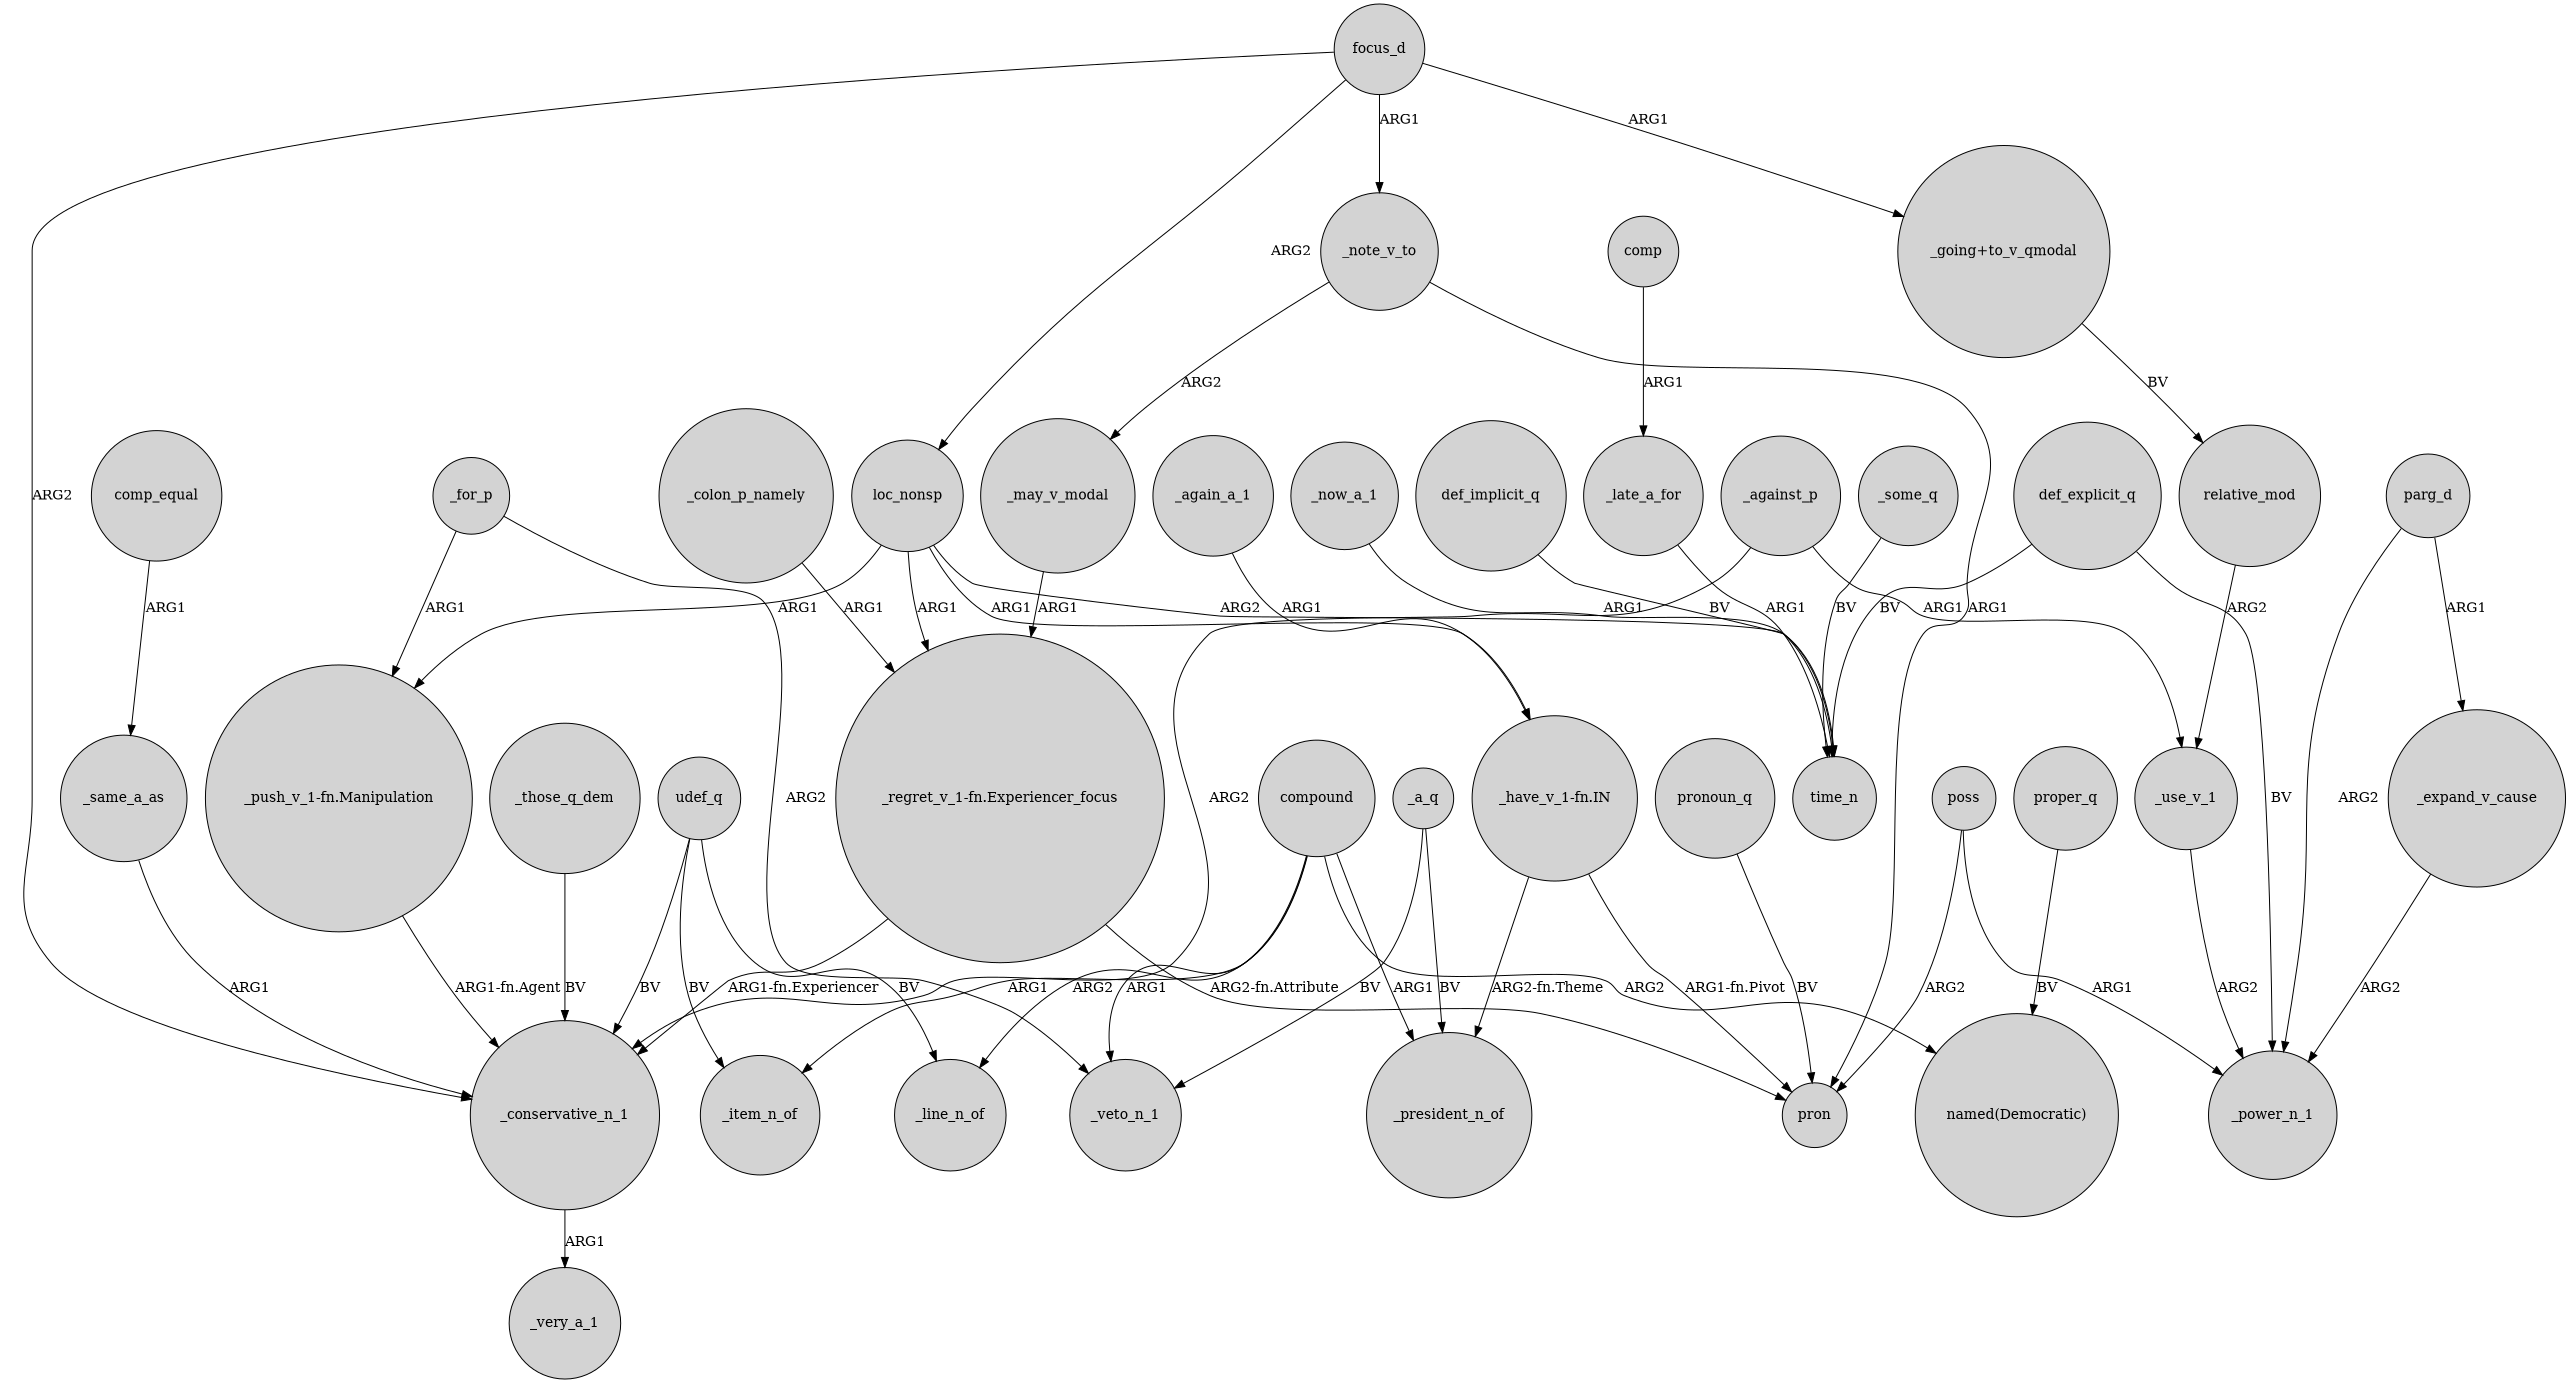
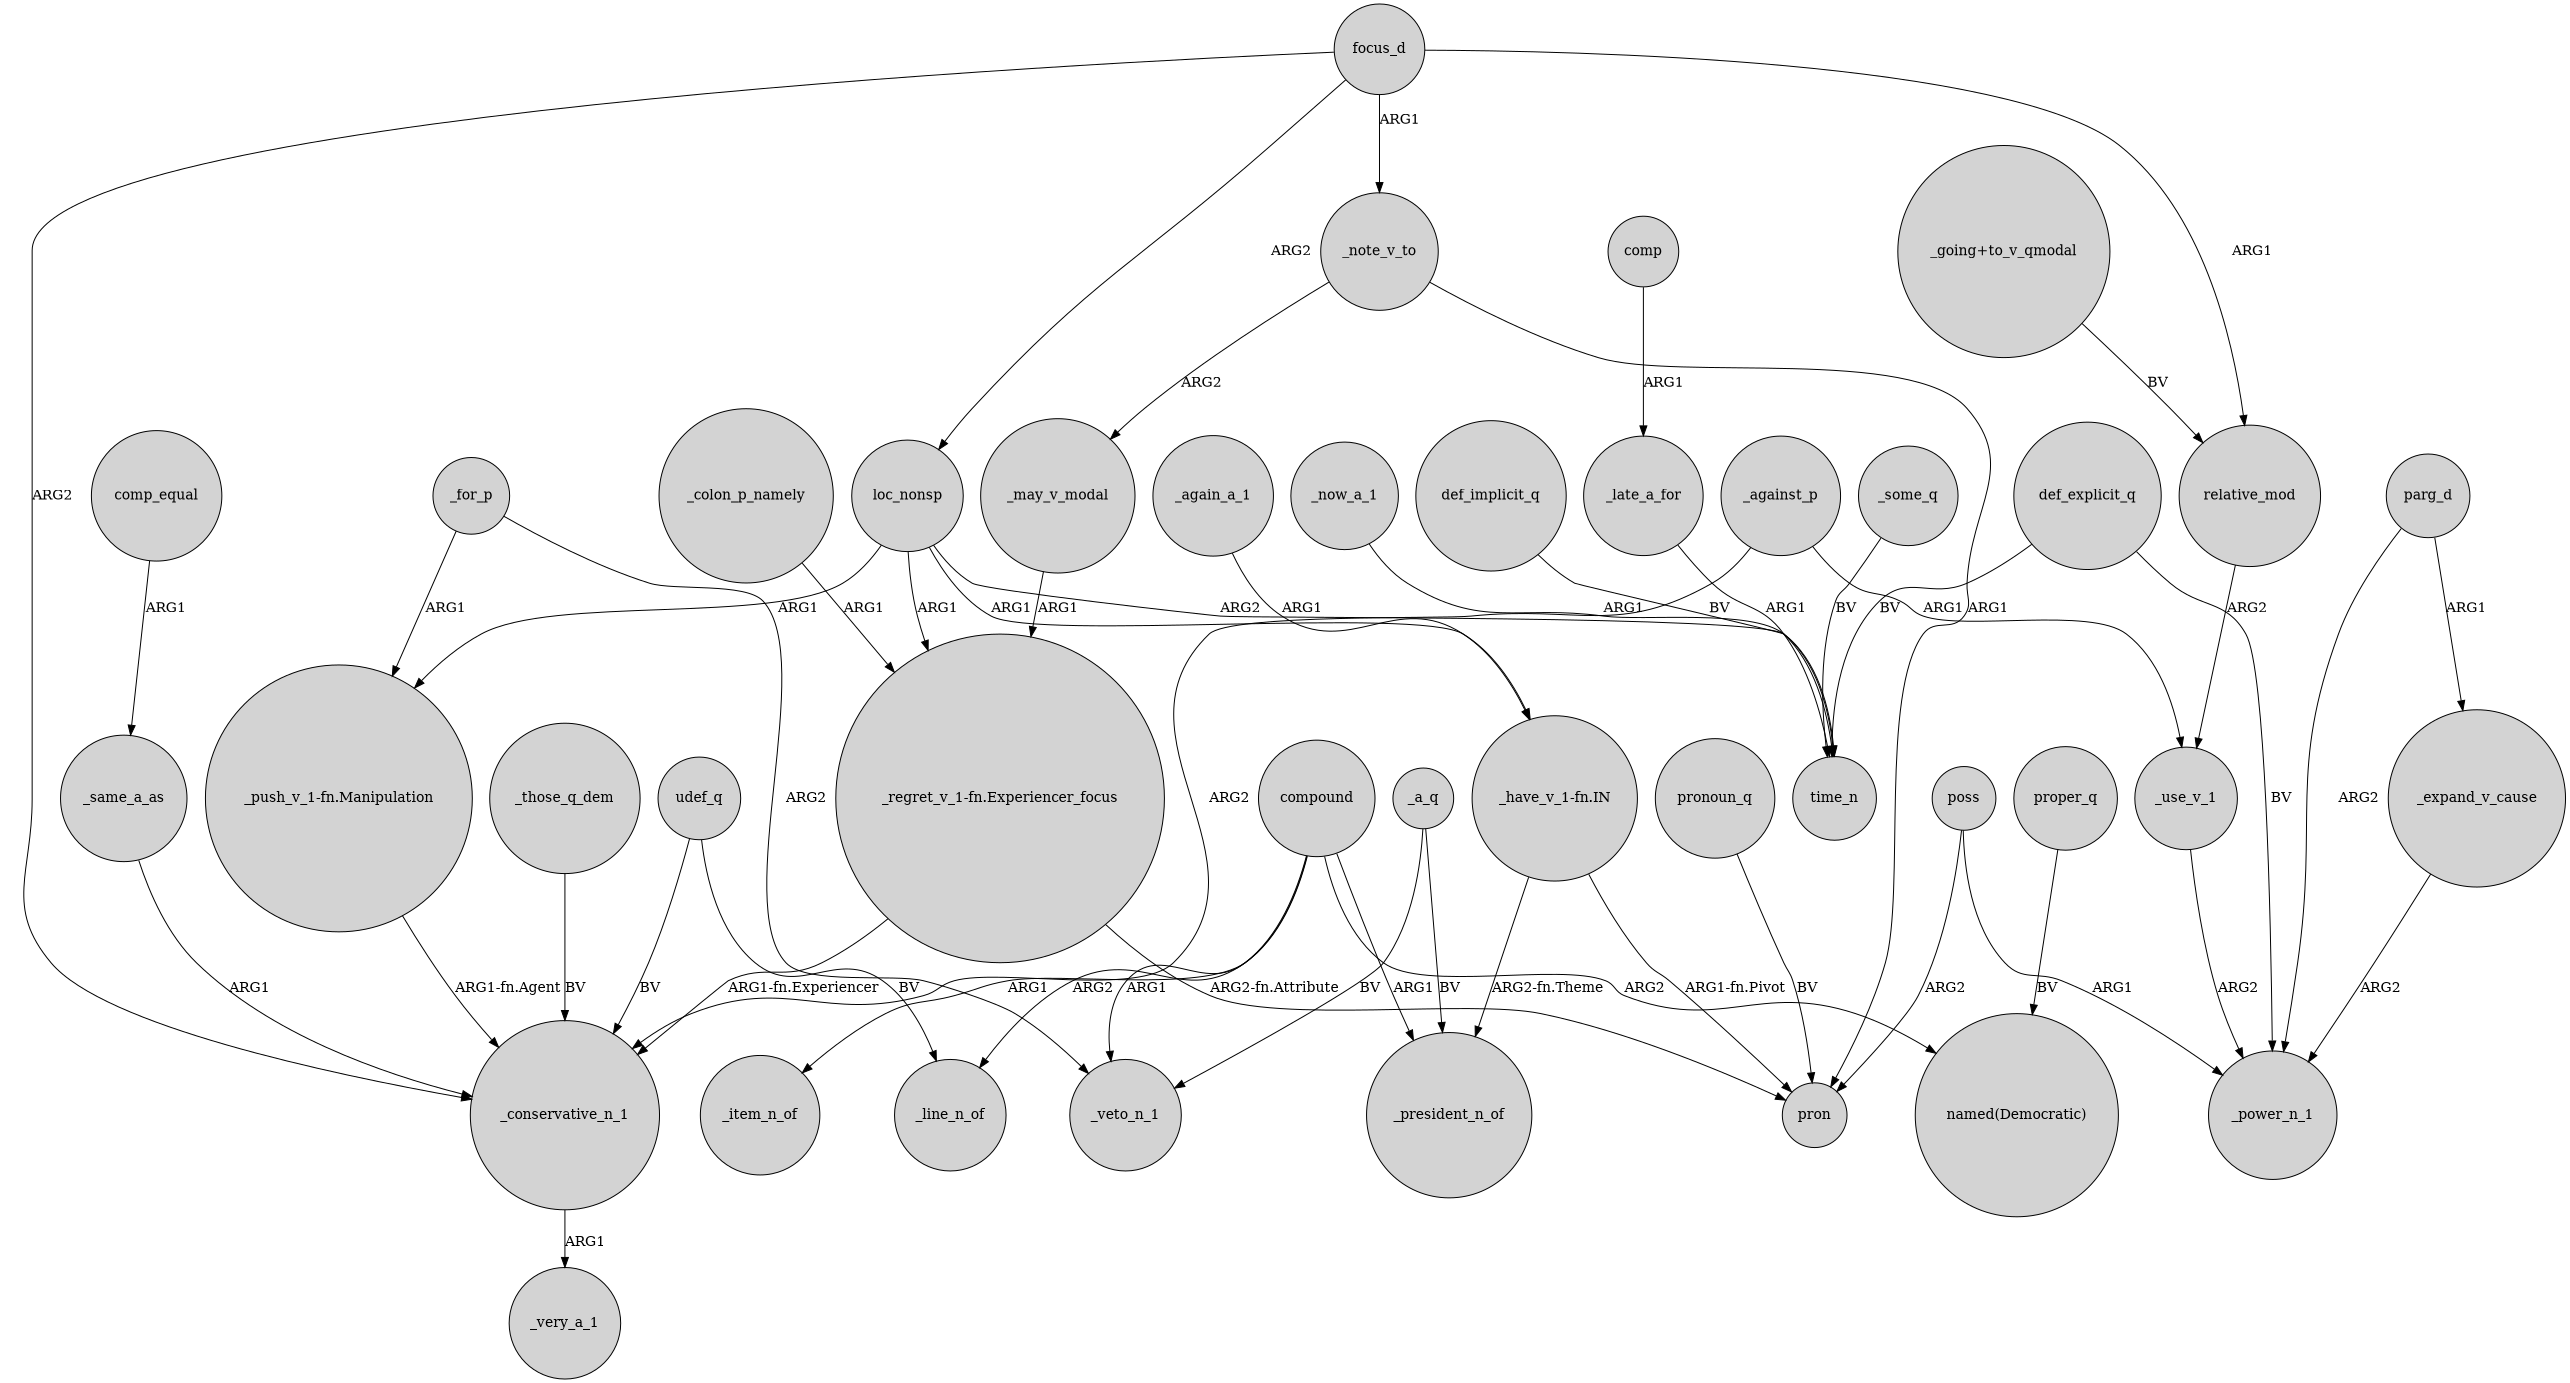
edge "focus_d" -> "_going+to_v_qmodal": now "focus_d" -> "relative_mod"
edge "udef_q" -> "_item_n_of": removed, label "BV"
